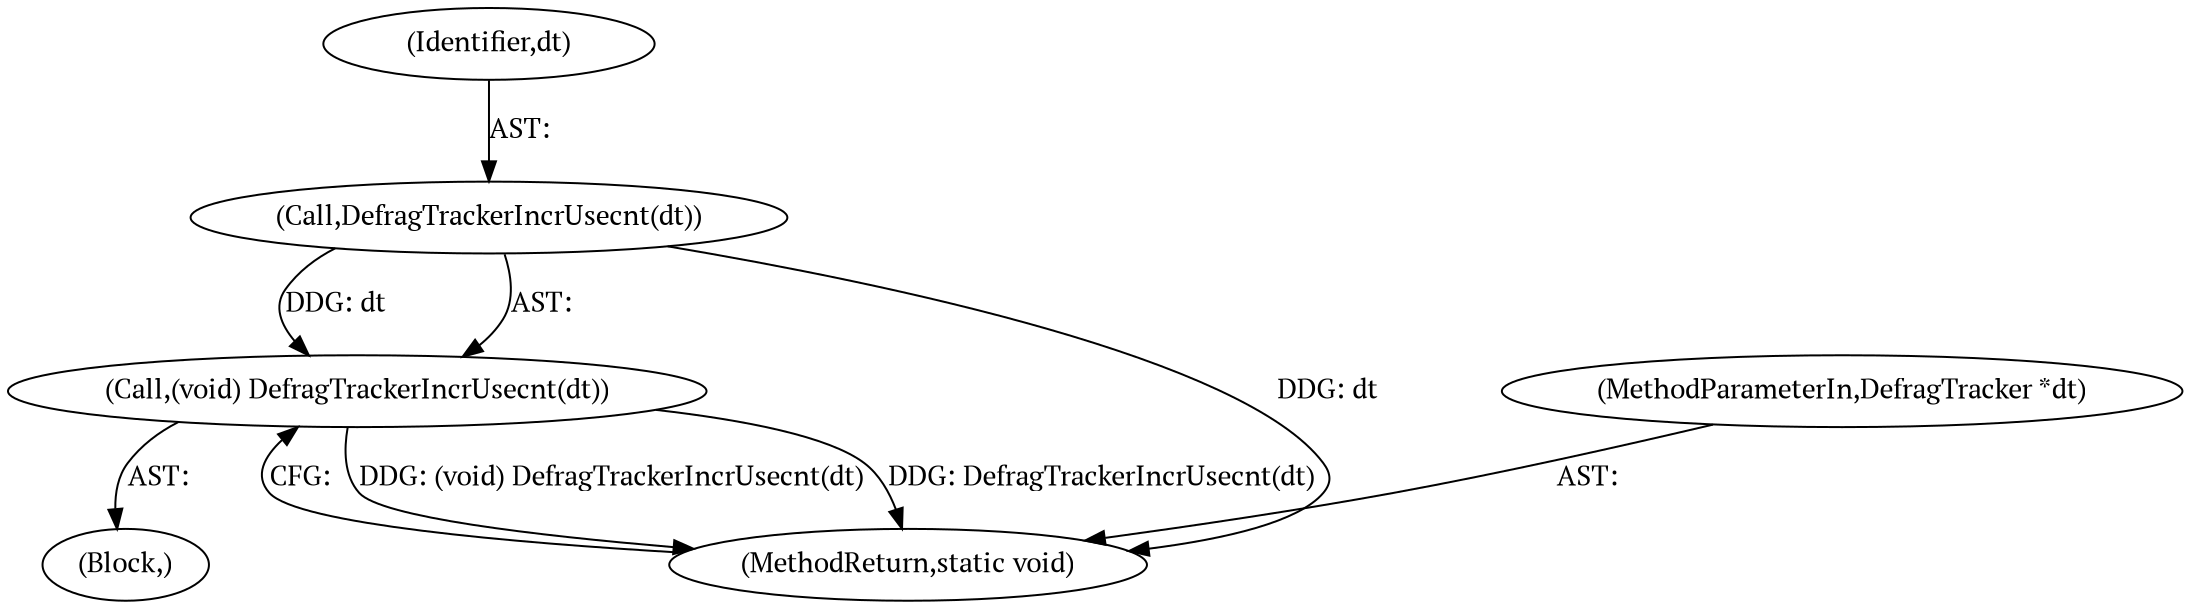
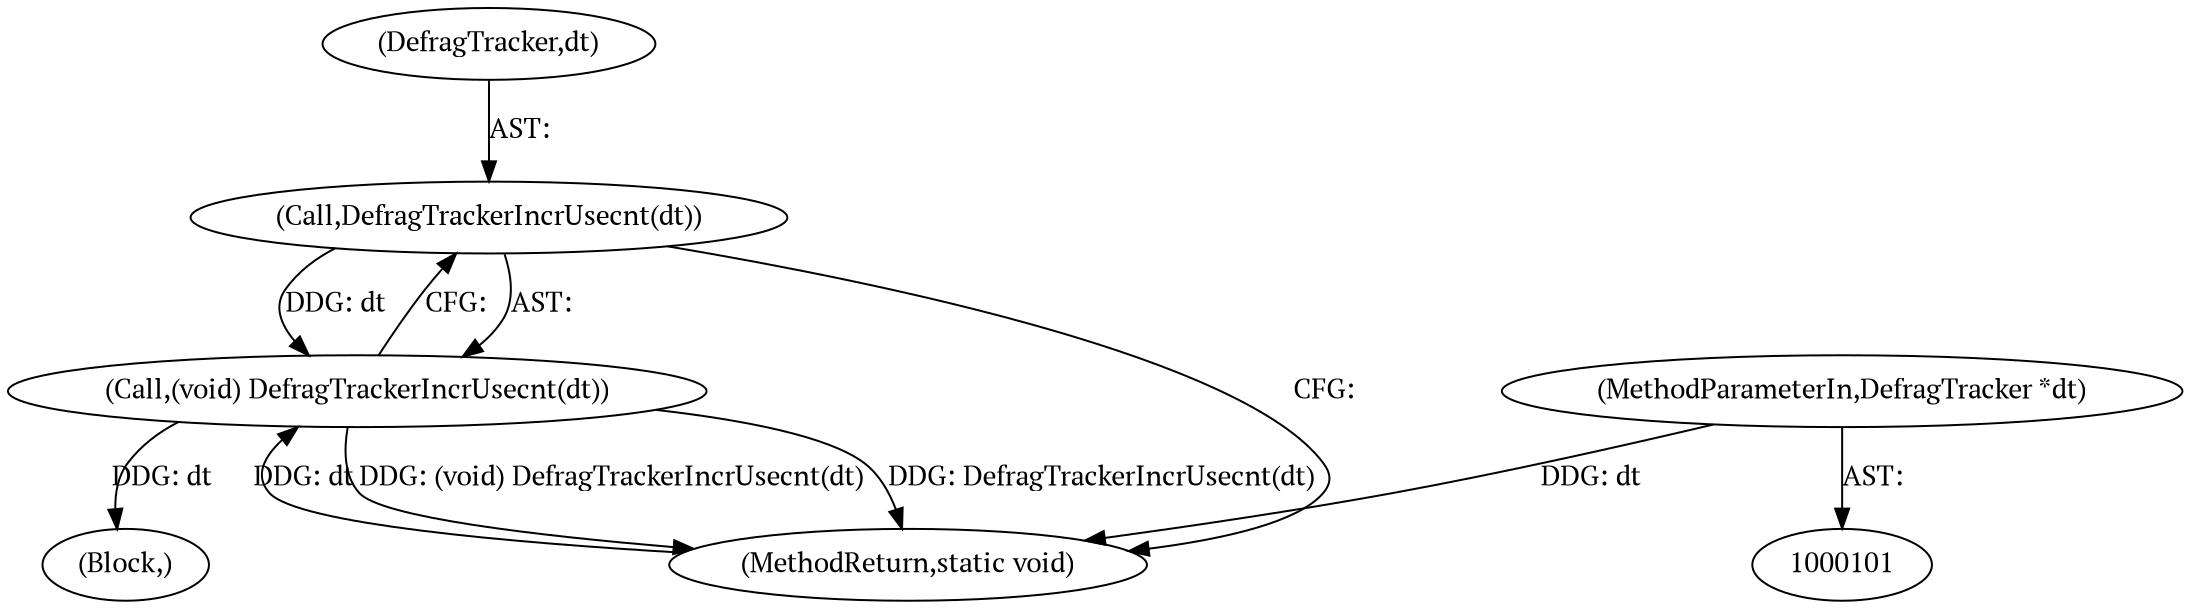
node "(Identifier,dt)": label "(Identifier,dt)" -> "(DefragTracker,dt)"
edge "(Call,(void) DefragTrackerIncrUsecnt(dt))" -> "(Call,DefragTrackerIncrUsecnt(dt))": added, label "CFG:"
edge "(Call,DefragTrackerIncrUsecnt(dt))" -> "(MethodReturn,static void)": label "DDG: dt" -> "CFG: "
edge "(Call,(void) DefragTrackerIncrUsecnt(dt))" -> "(Block,)": label "AST: " -> "DDG: dt"
edge "(MethodReturn,static void)" -> "(Call,(void) DefragTrackerIncrUsecnt(dt))": label "CFG: " -> "DDG: dt"
edge "(MethodParameterIn,DefragTracker *dt)" -> "(MethodReturn,static void)": label "AST: " -> "DDG: dt"
node "1000101": added
